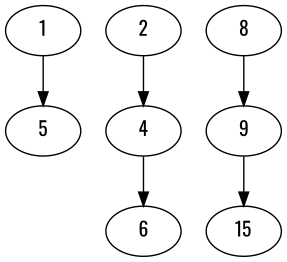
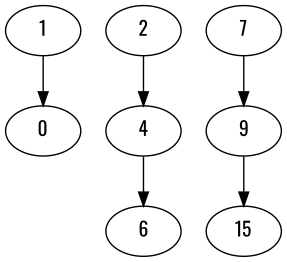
node "8": label "8" -> "7"
node "5": label "5" -> "0"
